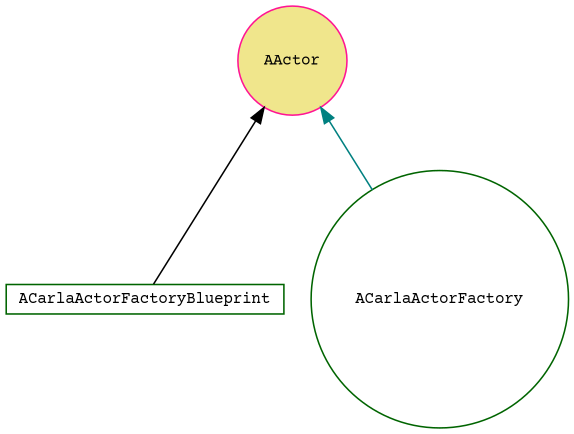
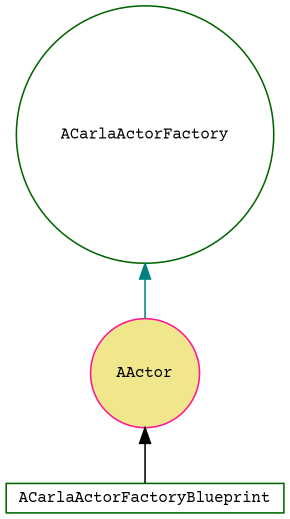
edge "ACarlaActorFactory" -> "AActor": reversed
